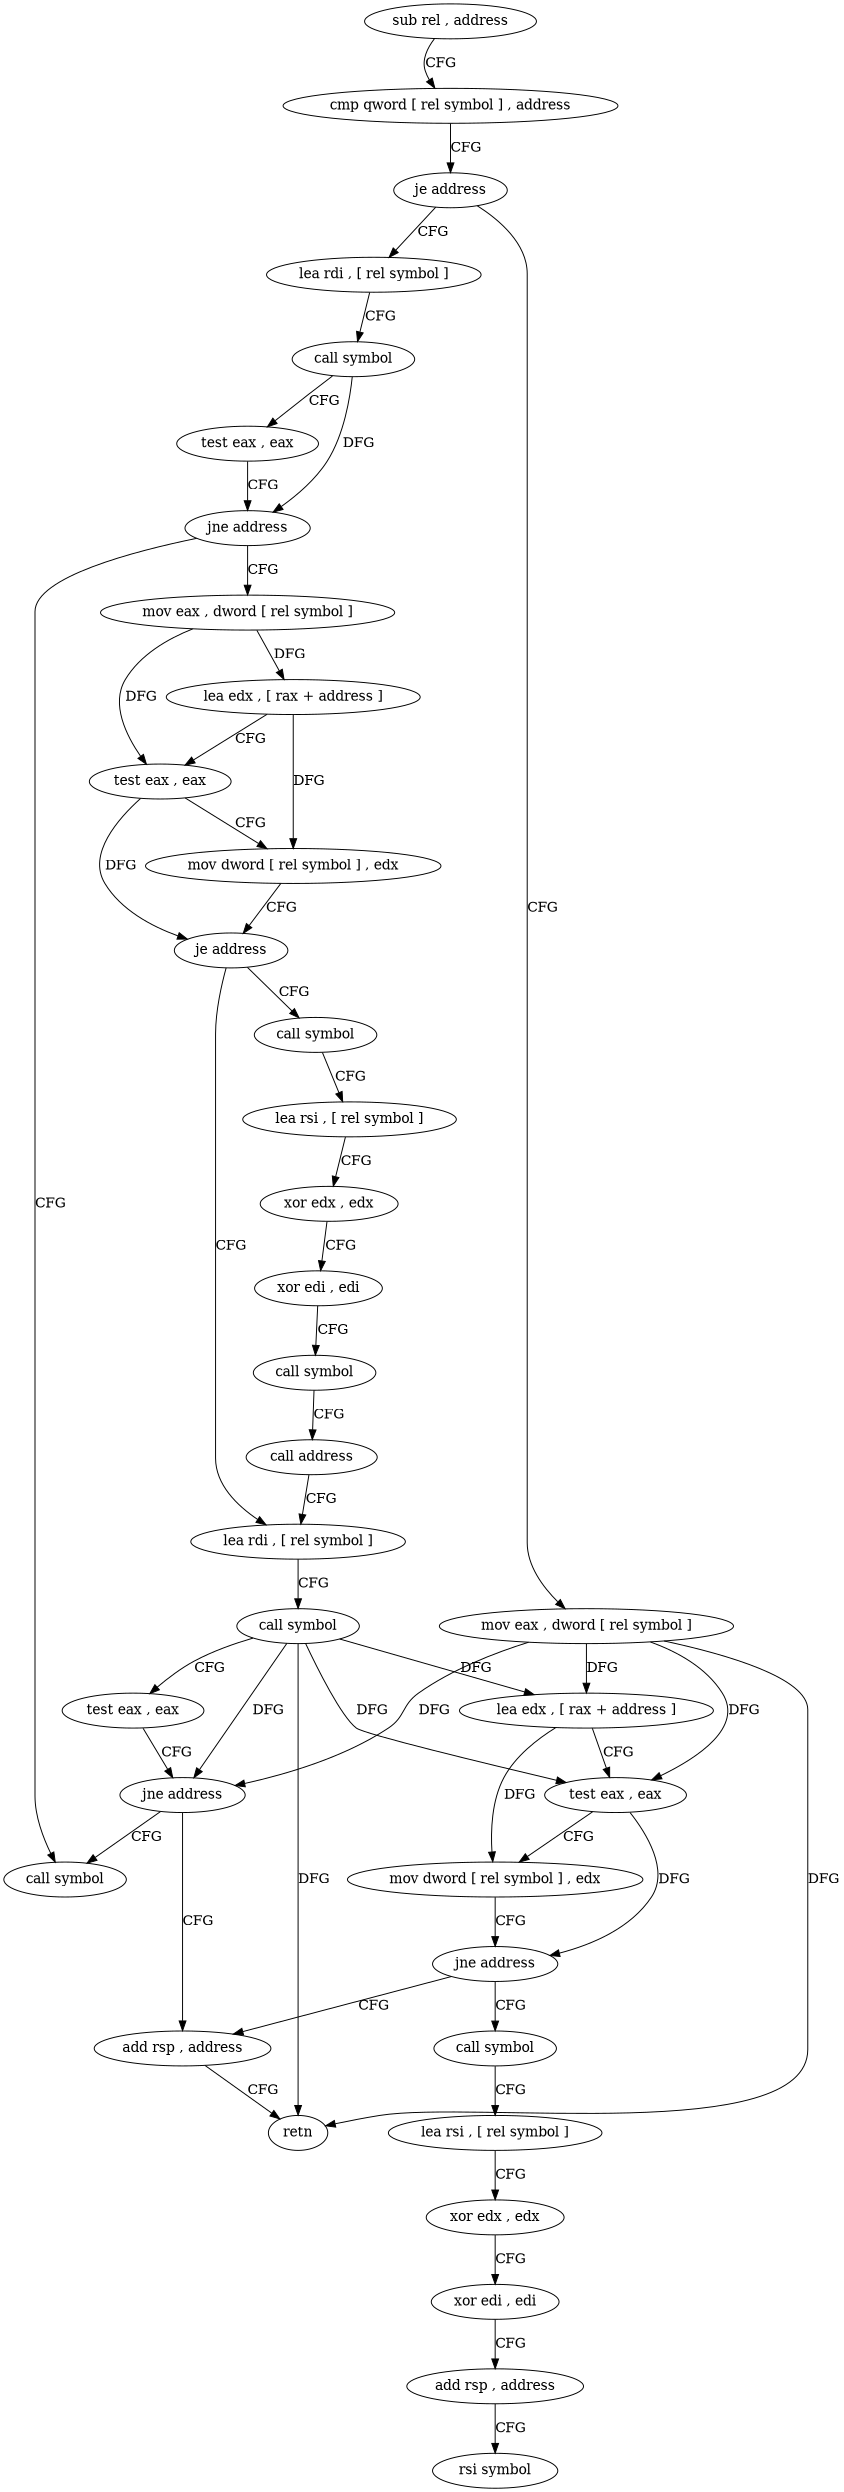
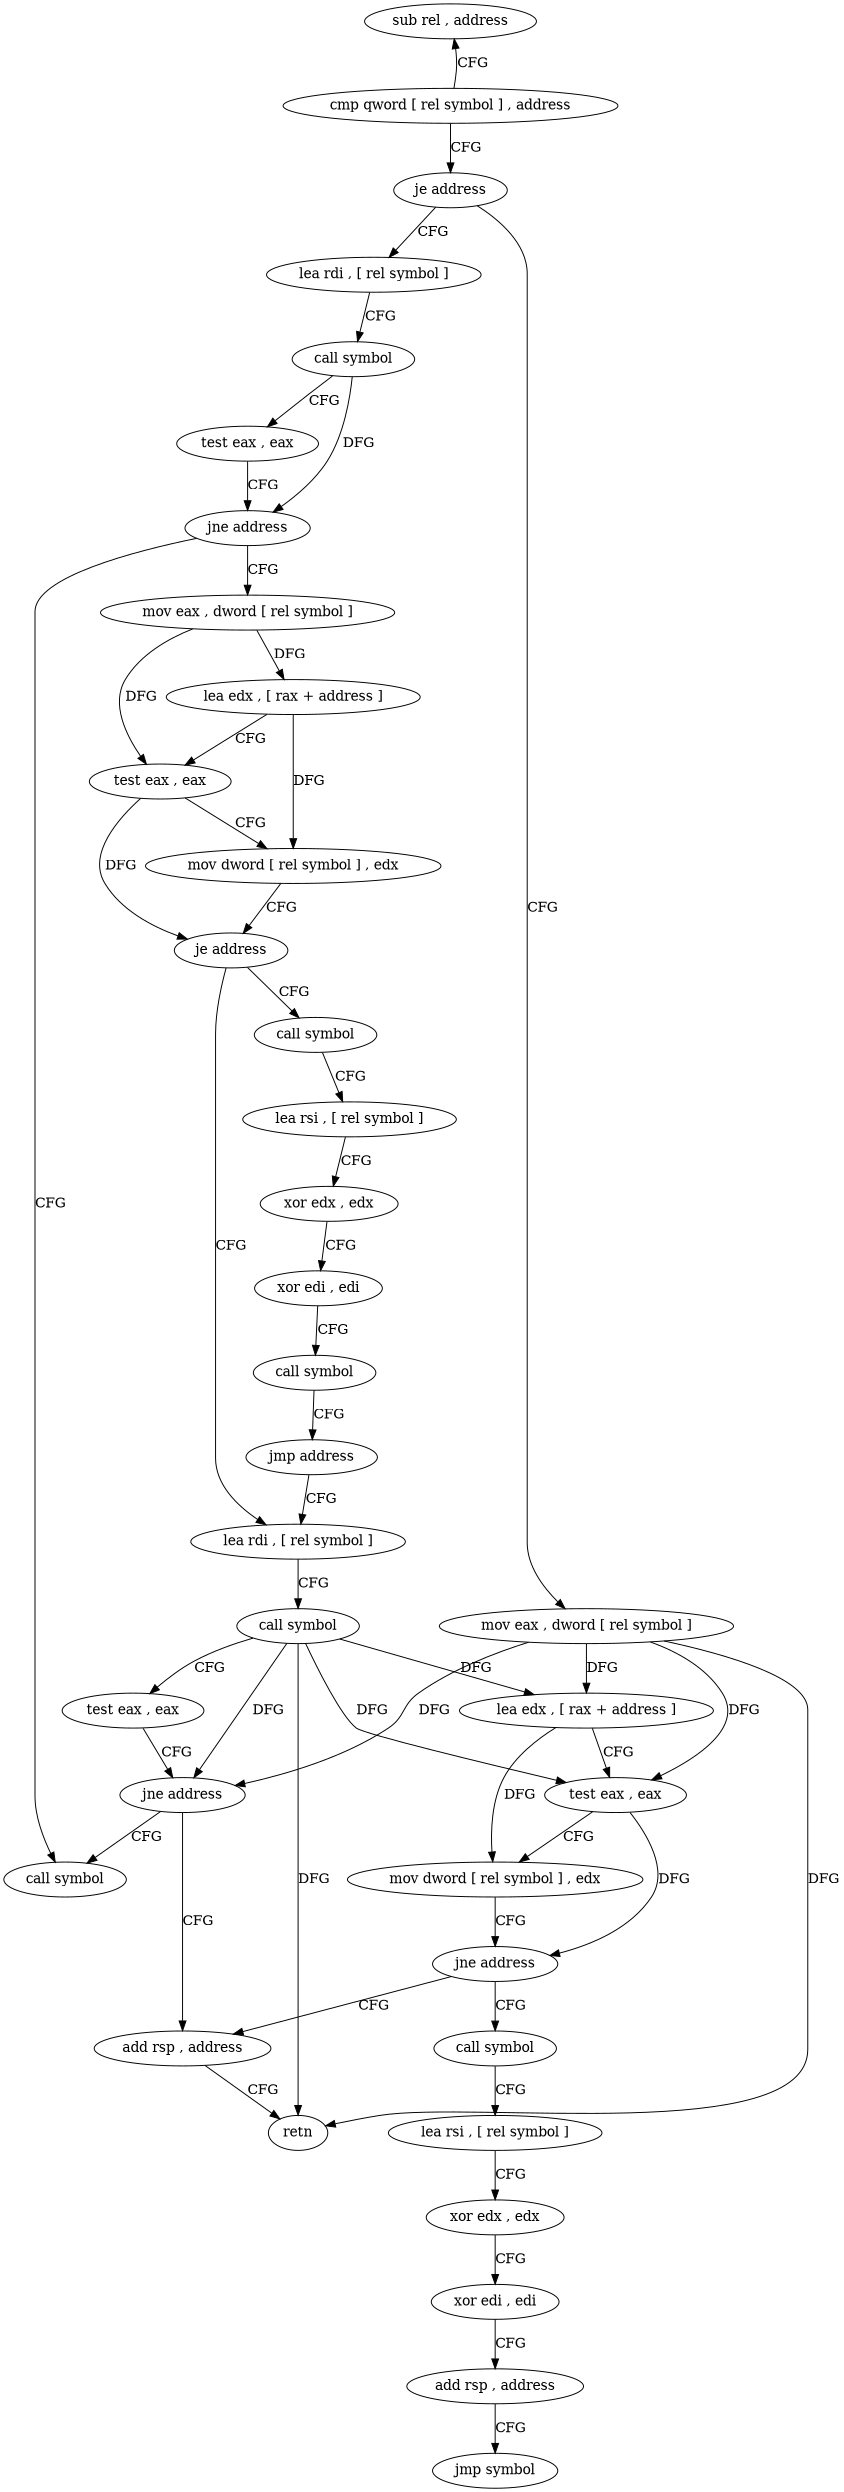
edge "sub rel , address" -> "cmp qword [ rel symbol ] , address": reversed
node "call address": label "call address" -> "jmp address"
node "rsi symbol": label "rsi symbol" -> "jmp symbol"
